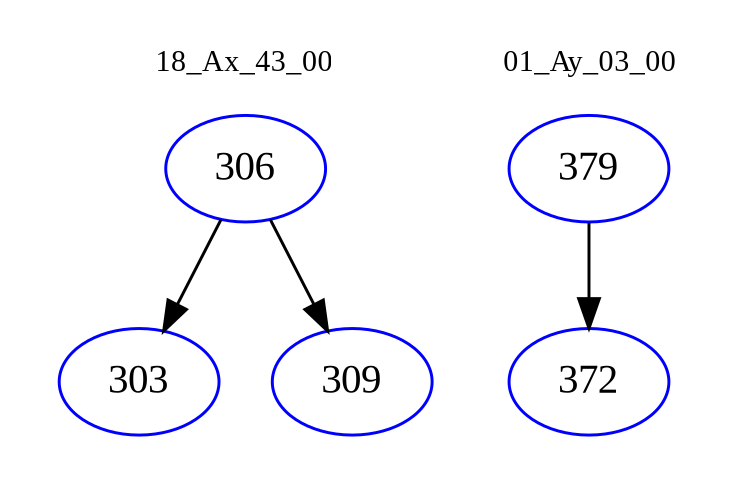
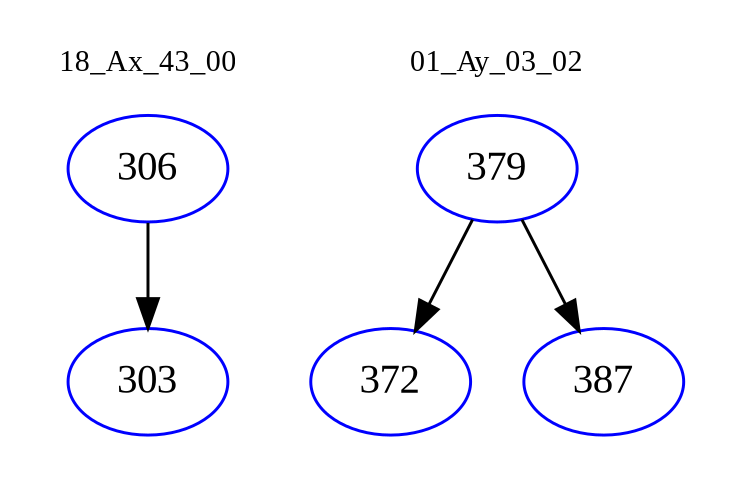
cluster "01_Ay_03_00": label "01_Ay_03_00" -> "01_Ay_03_02"
node "309": removed
node "387": added
